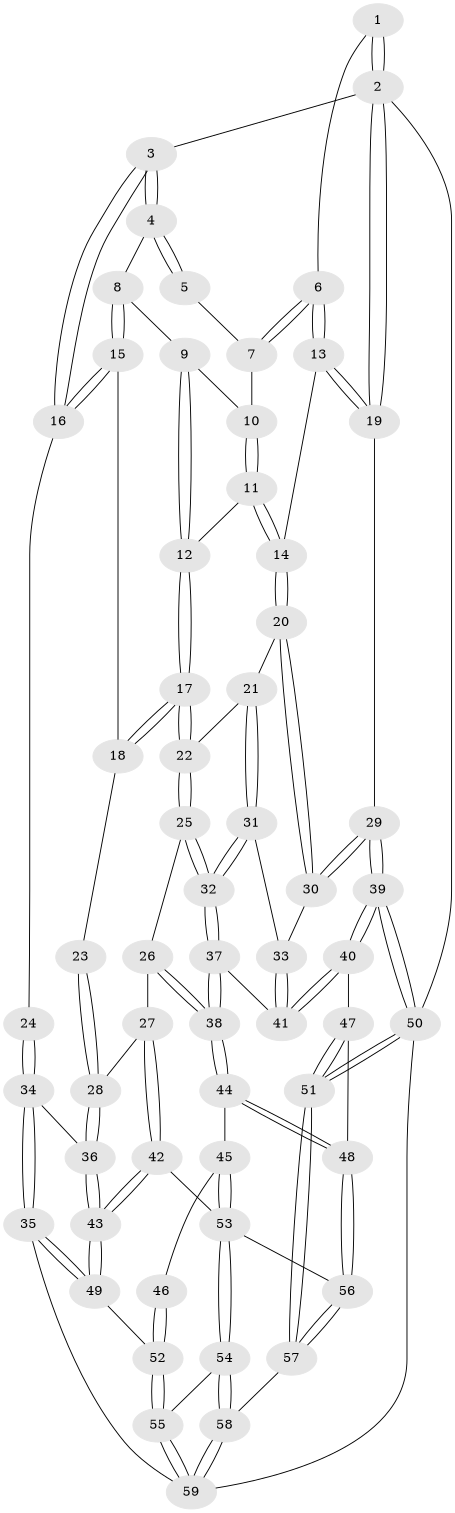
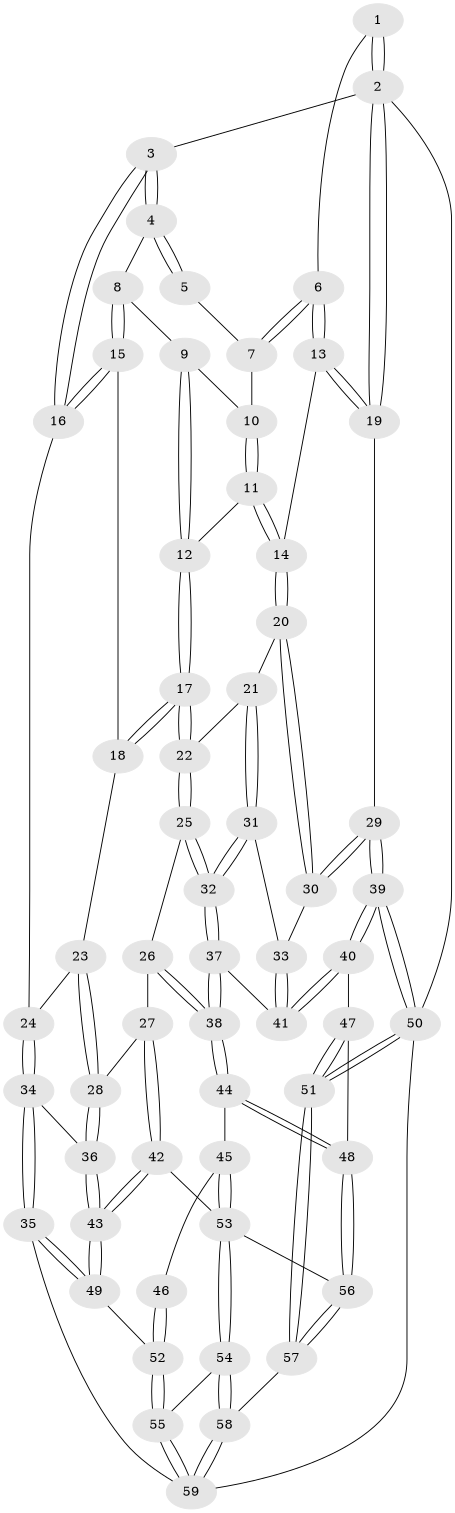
edge "23" -- "24": added
